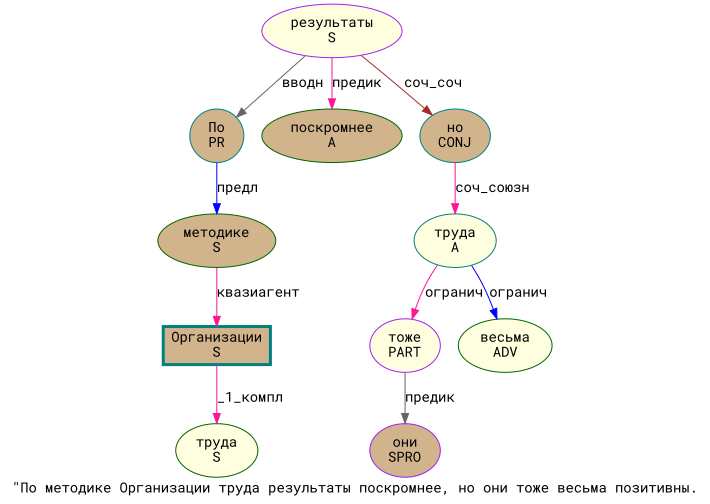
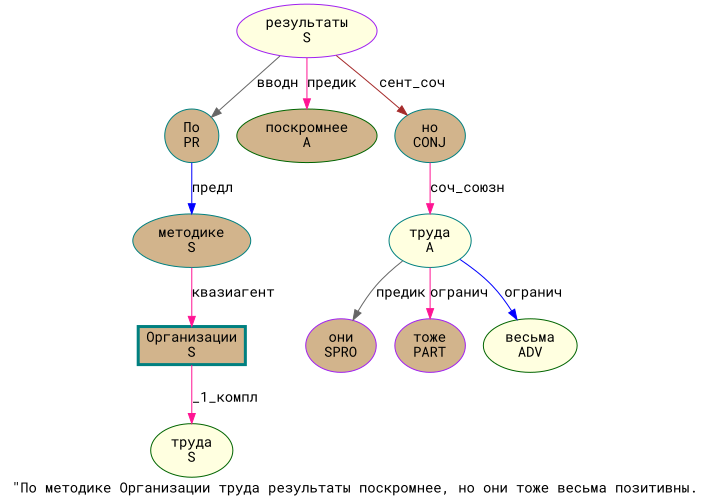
edge "результаты S" -> "но CONJ": label "соч_соч" -> "сент_соч"
node "методике S": color darkgreen -> teal
node "тоже PART": fillcolor lightyellow -> tan
edge "тоже PART" -> "они SPRO": now "труда A" -> "они SPRO"
